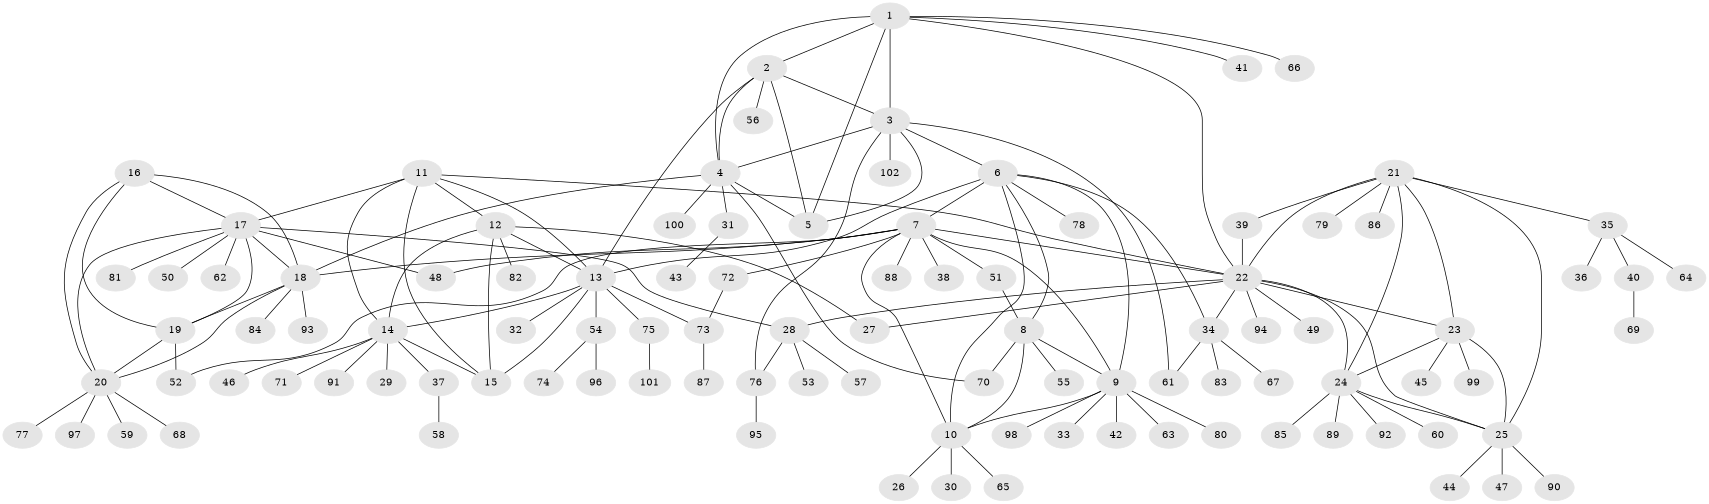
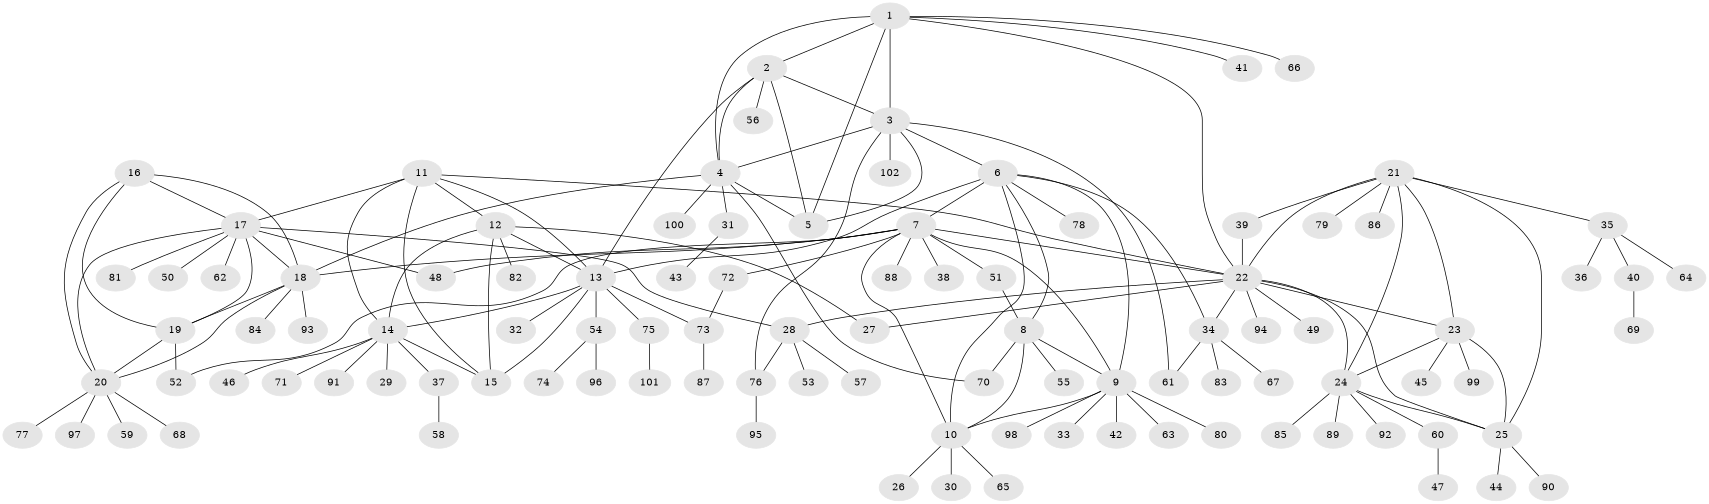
edge "25" -- "47": now "60" -- "47"
